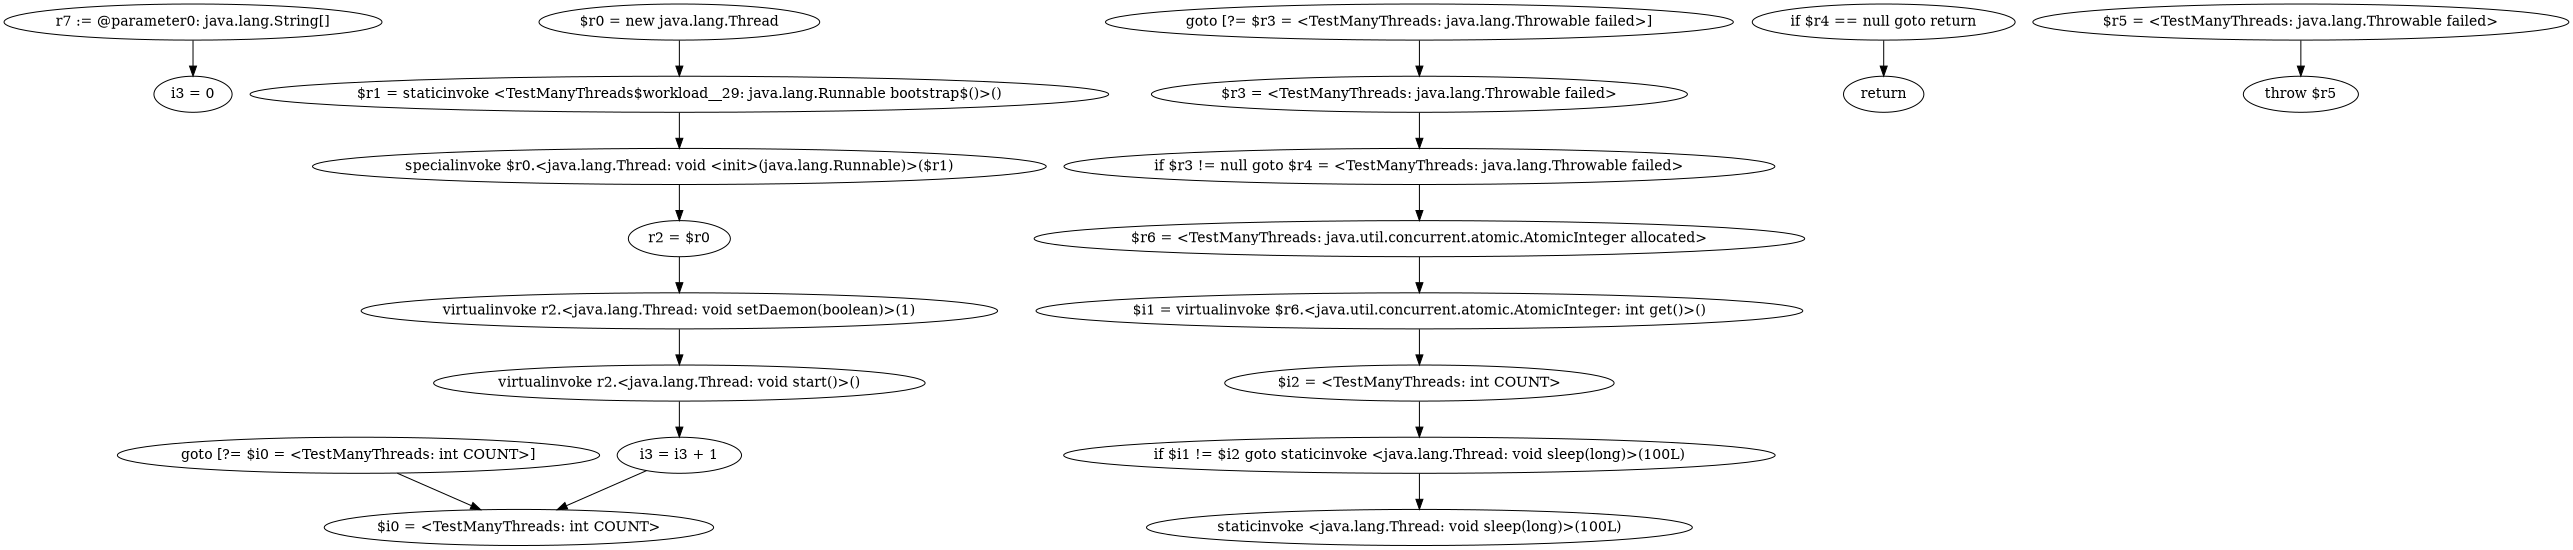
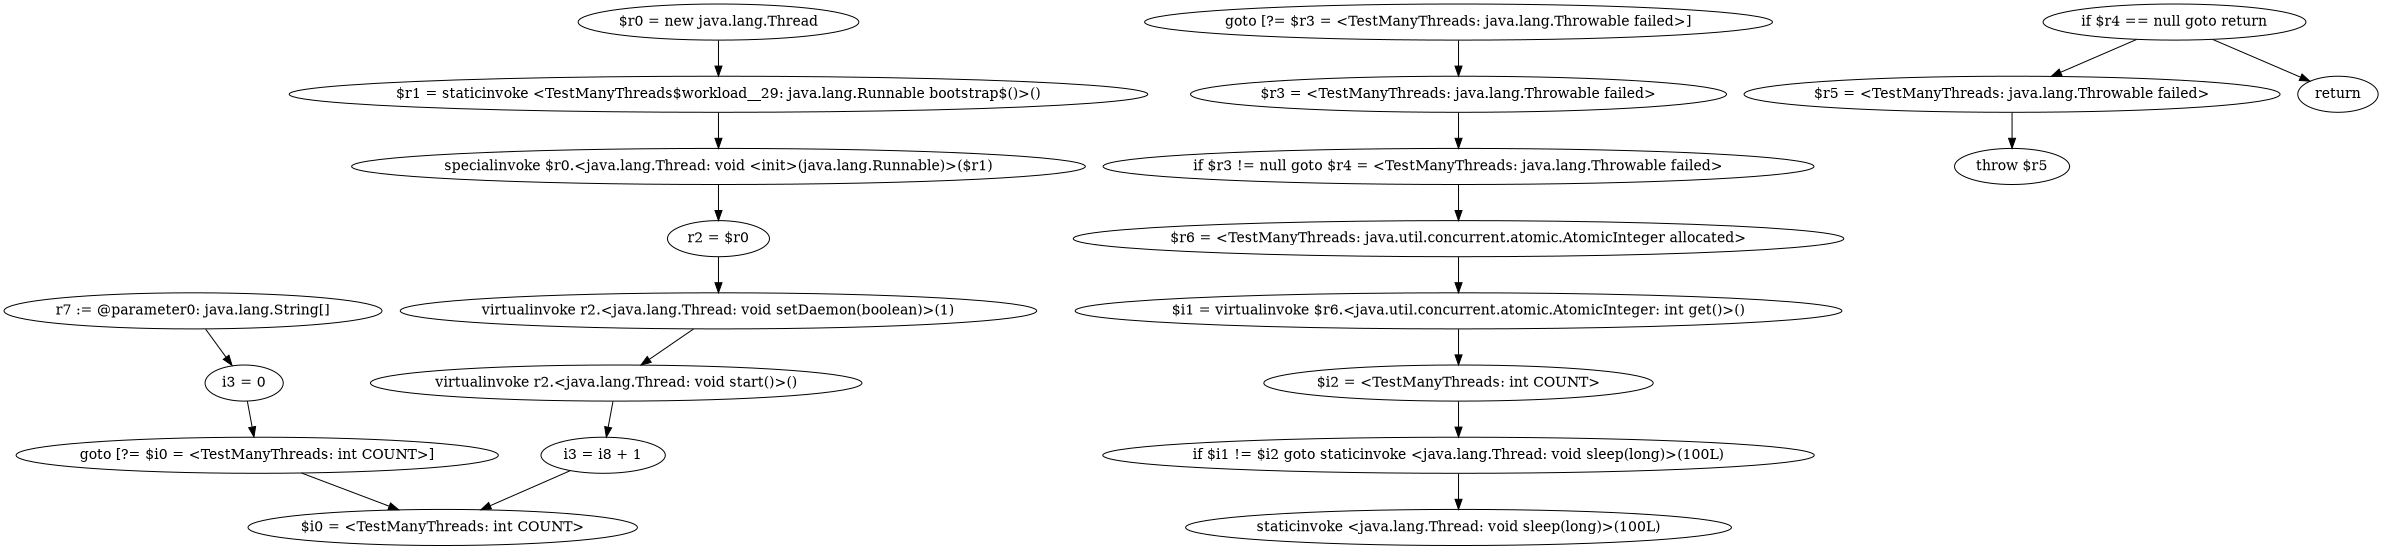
edge "if $r4 == null goto return" -> "$r5 = <TestManyThreads: java.lang.Throwable failed>": added
edge "i3 = 0" -> "goto [?= $i0 = <TestManyThreads: int COUNT>]": added
node "i3 = i3 + 1": label "i3 = i3 + 1" -> "i3 = i8 + 1"
